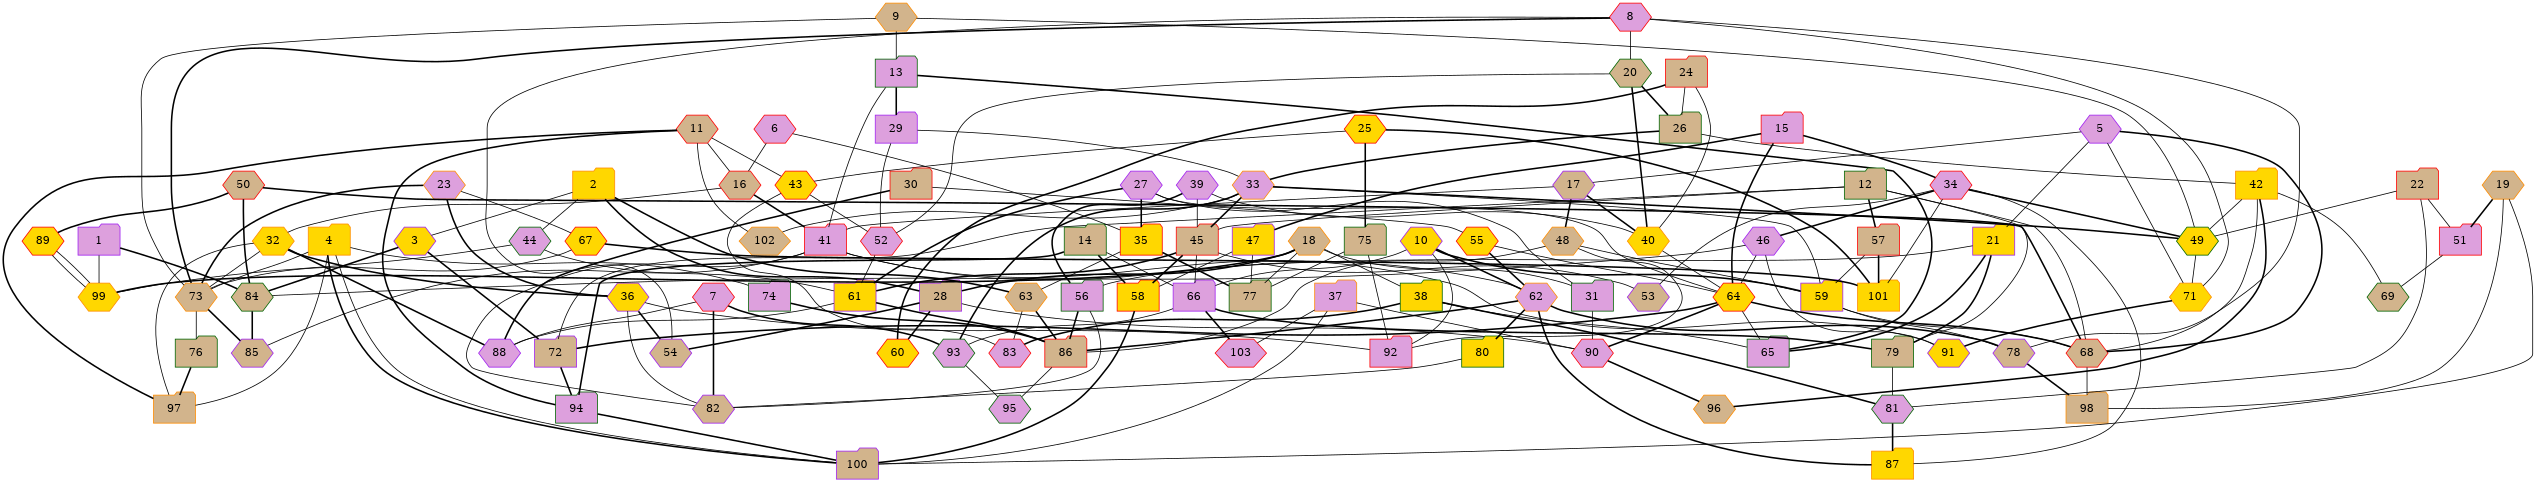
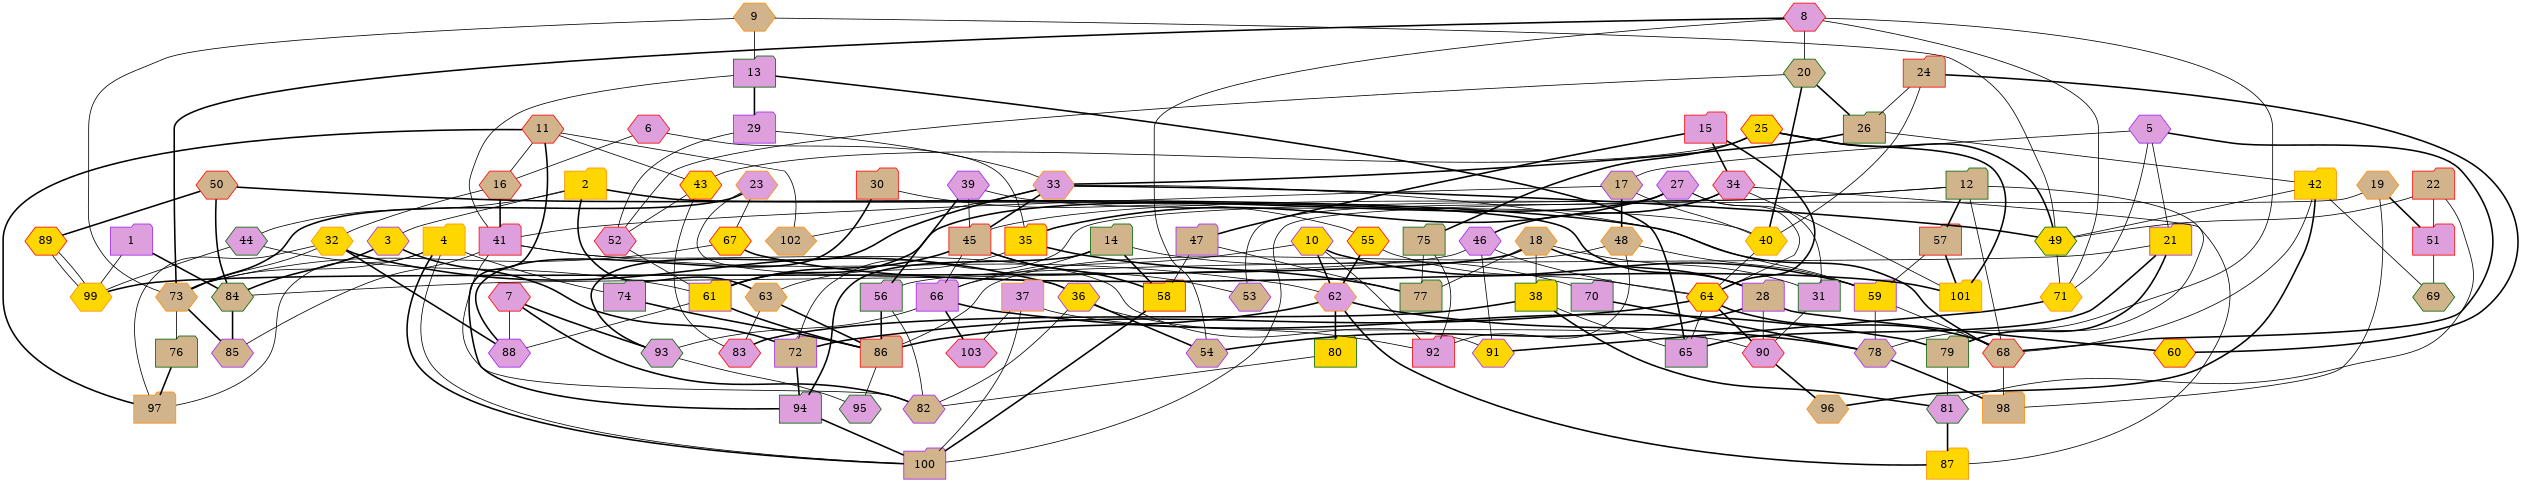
edge "34" -- "49": now "25" -- "49"
edge "17" -- "40": style bold -> solid
node "47": fillcolor gold -> tan
edge "23" -- "36": style bold -> solid
node "70": added
